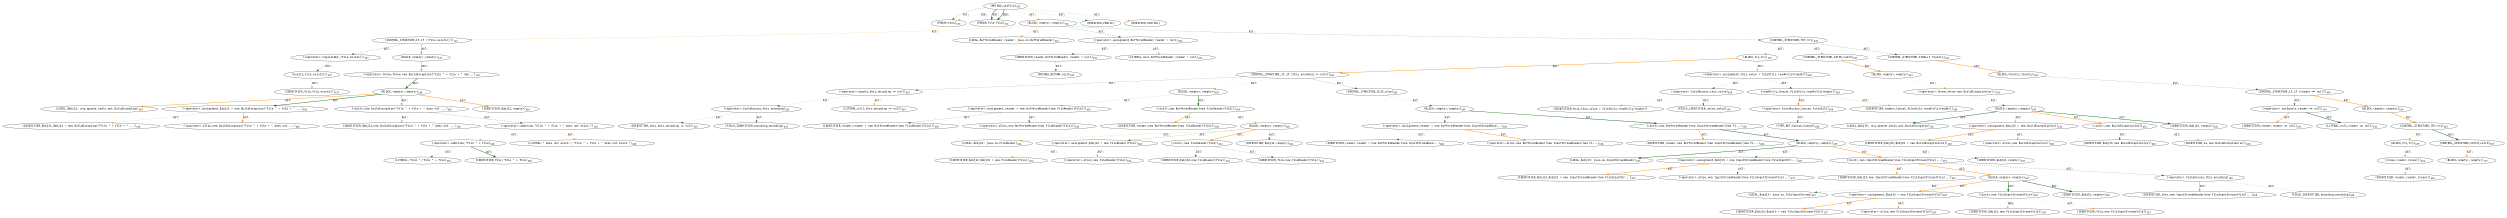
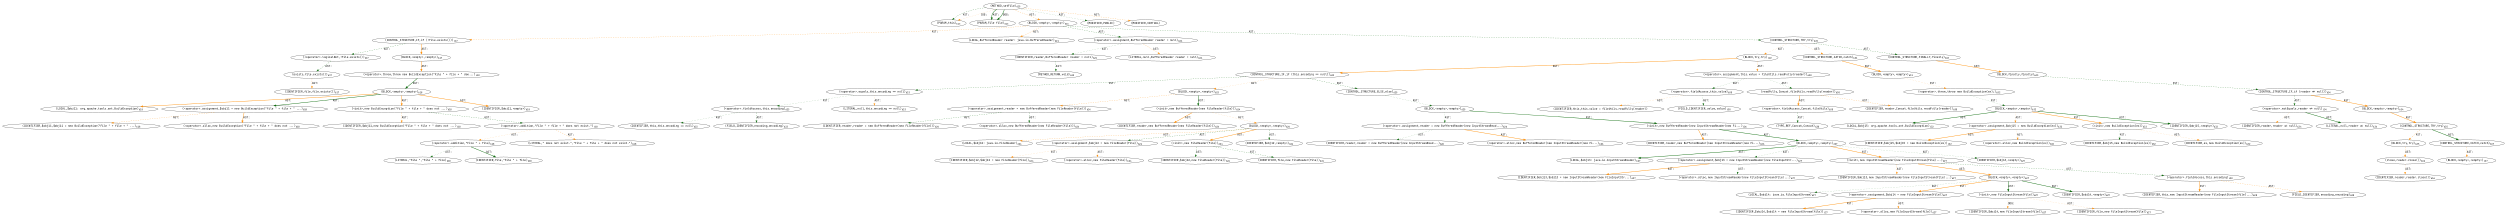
edge "(<operator>.notEquals,reader != null)" -> "(IDENTIFIER,reader,reader != null)": style bold -> dotted
